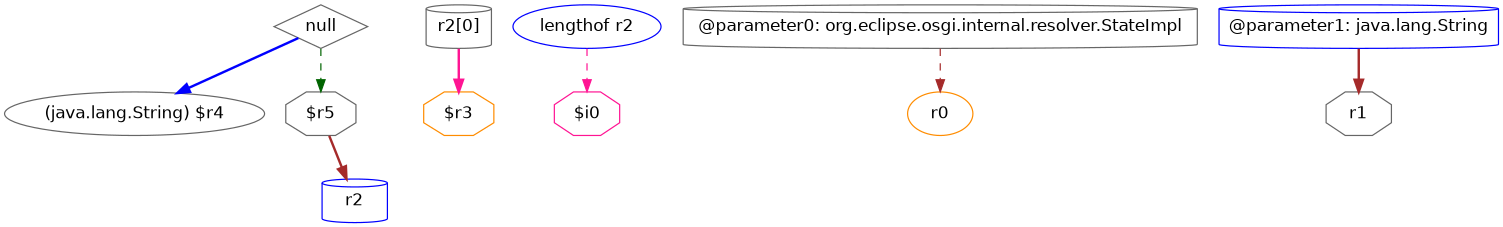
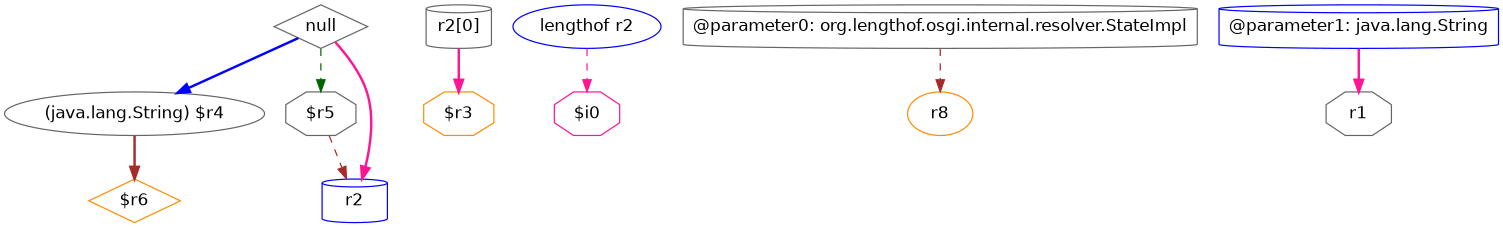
node "@parameter0: org.eclipse.osgi.internal.resolver.StateImpl": label "@parameter0: org.eclipse.osgi.internal.resolver.StateImpl" -> "@parameter0: org.lengthof.osgi.internal.resolver.StateImpl"
edge "@parameter1: java.lang.String" -> "r1": color brown -> deeppink
edge "null" -> "r2": added
node "r0": label "r0" -> "r8"
edge "$r5" -> "r2": style bold -> dashed
node "$r6": added
